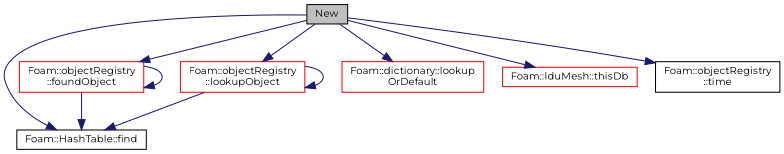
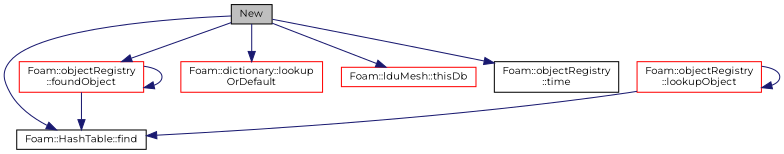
edge "New" -> "Foam::objectRegistry ::lookupObject": removed
